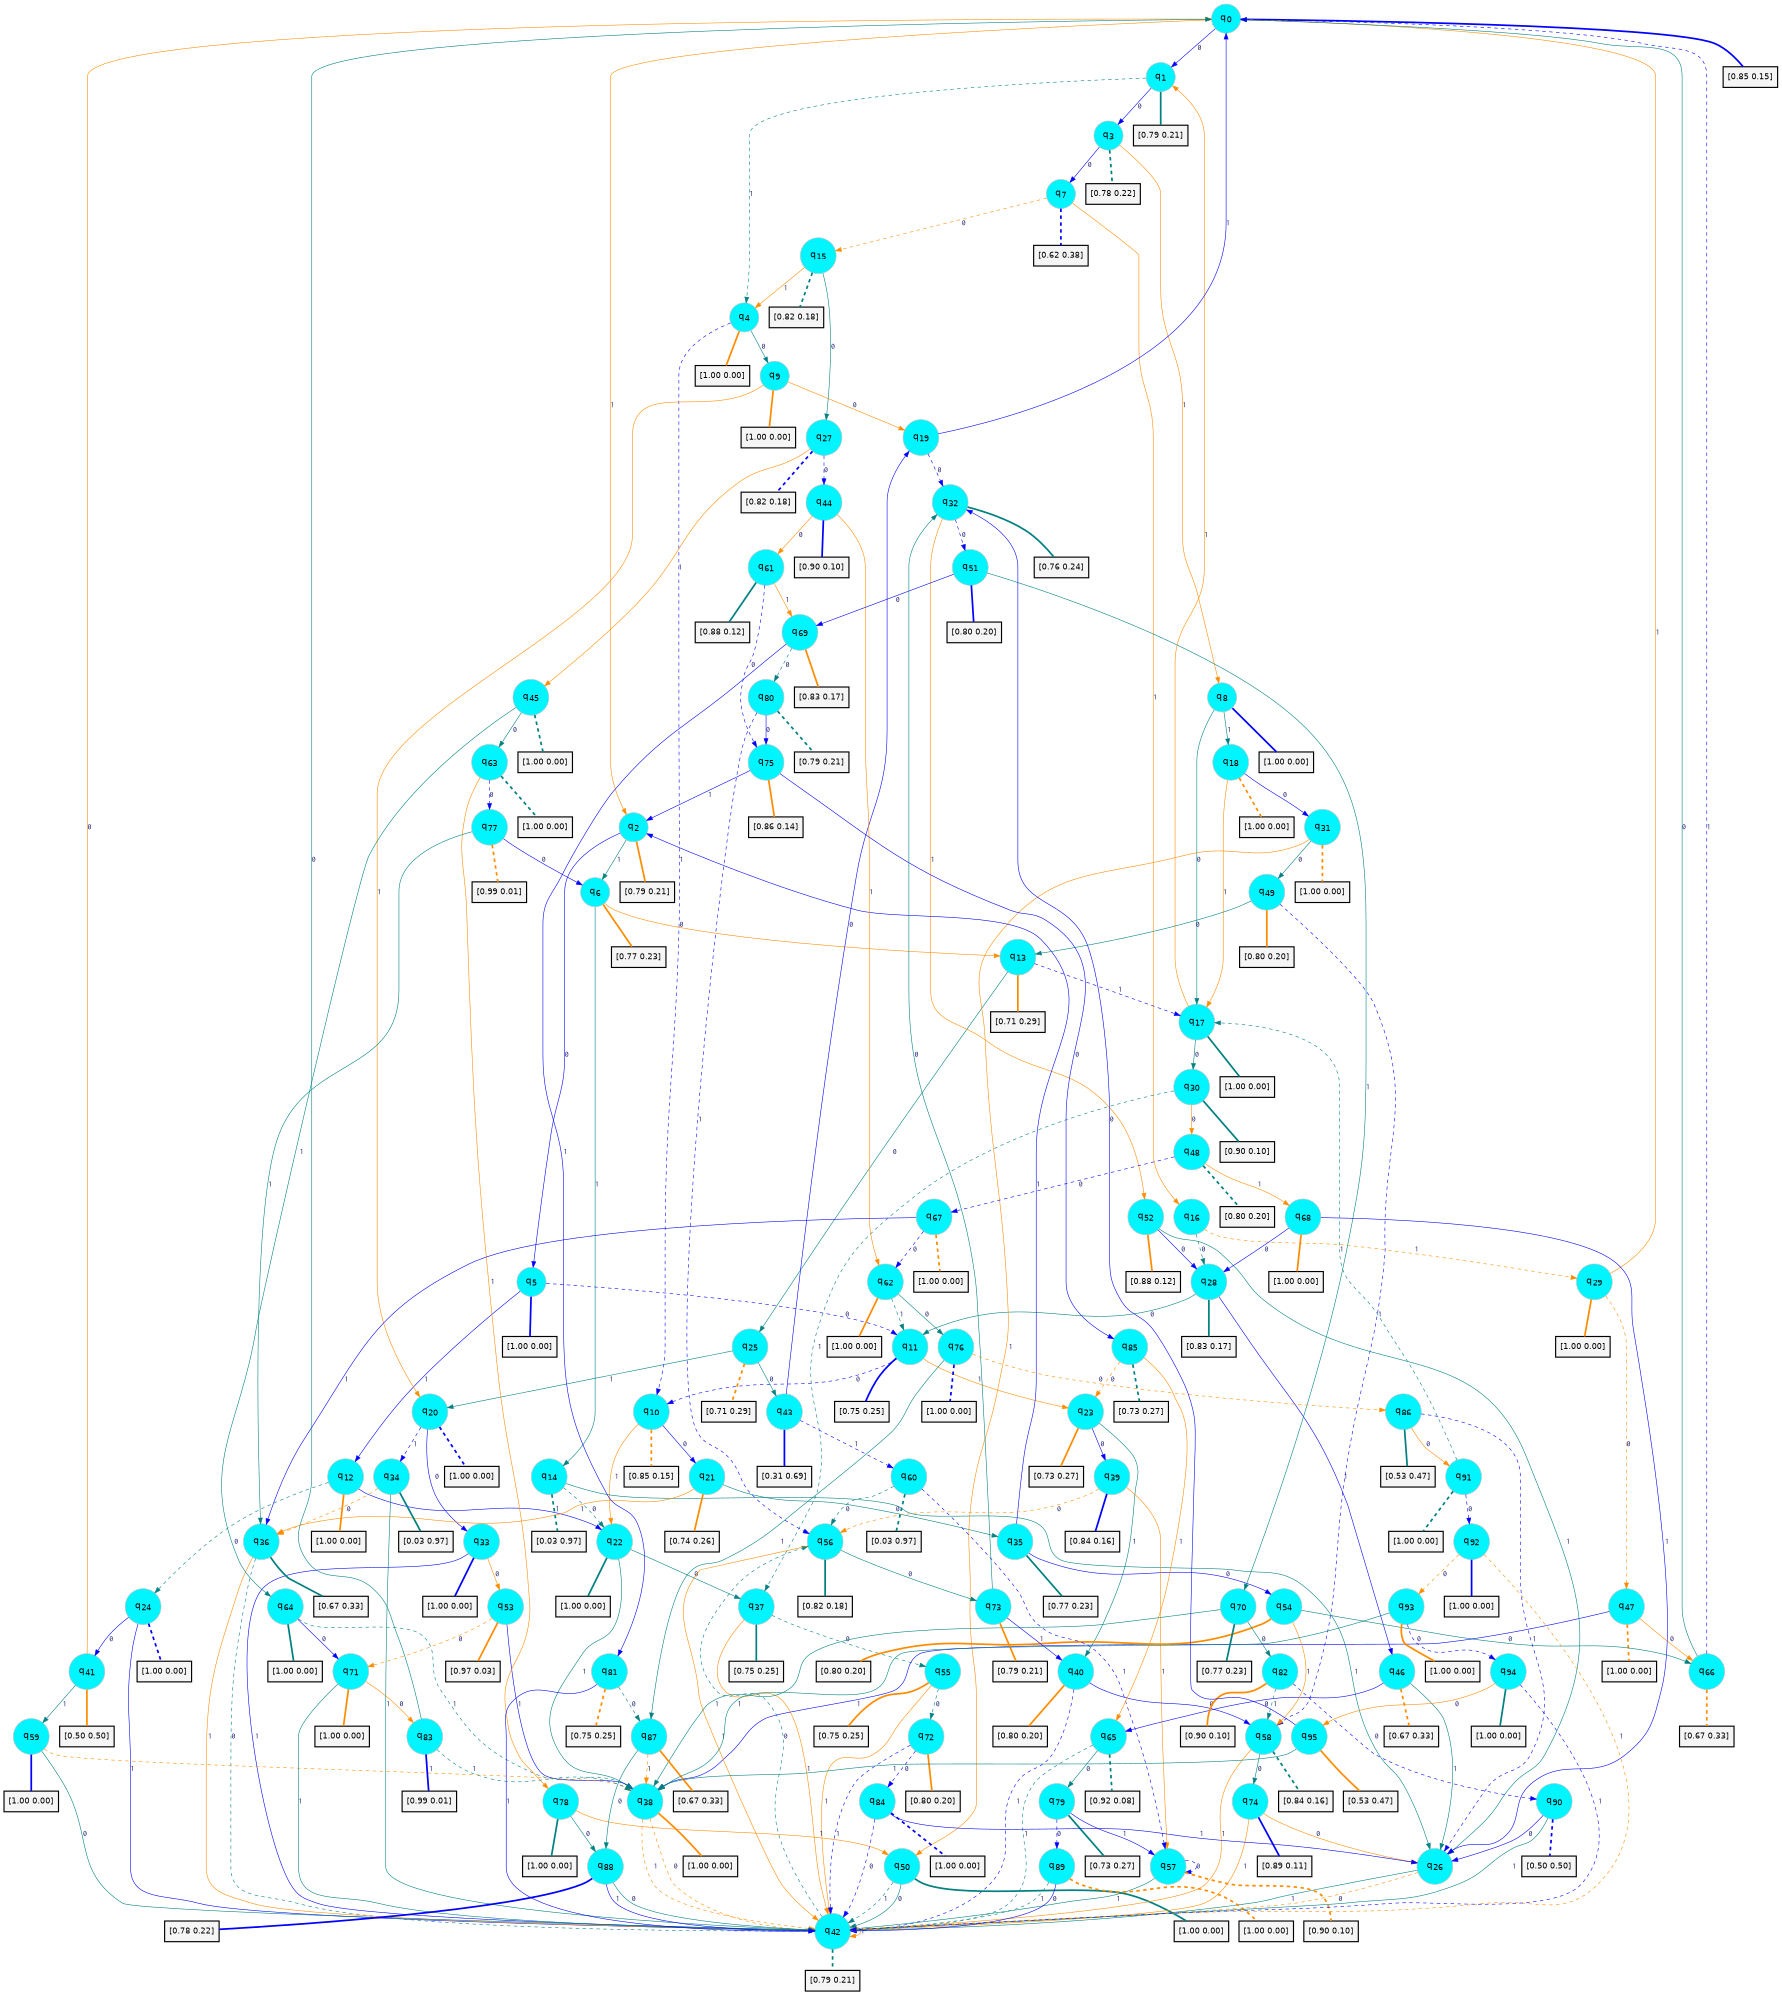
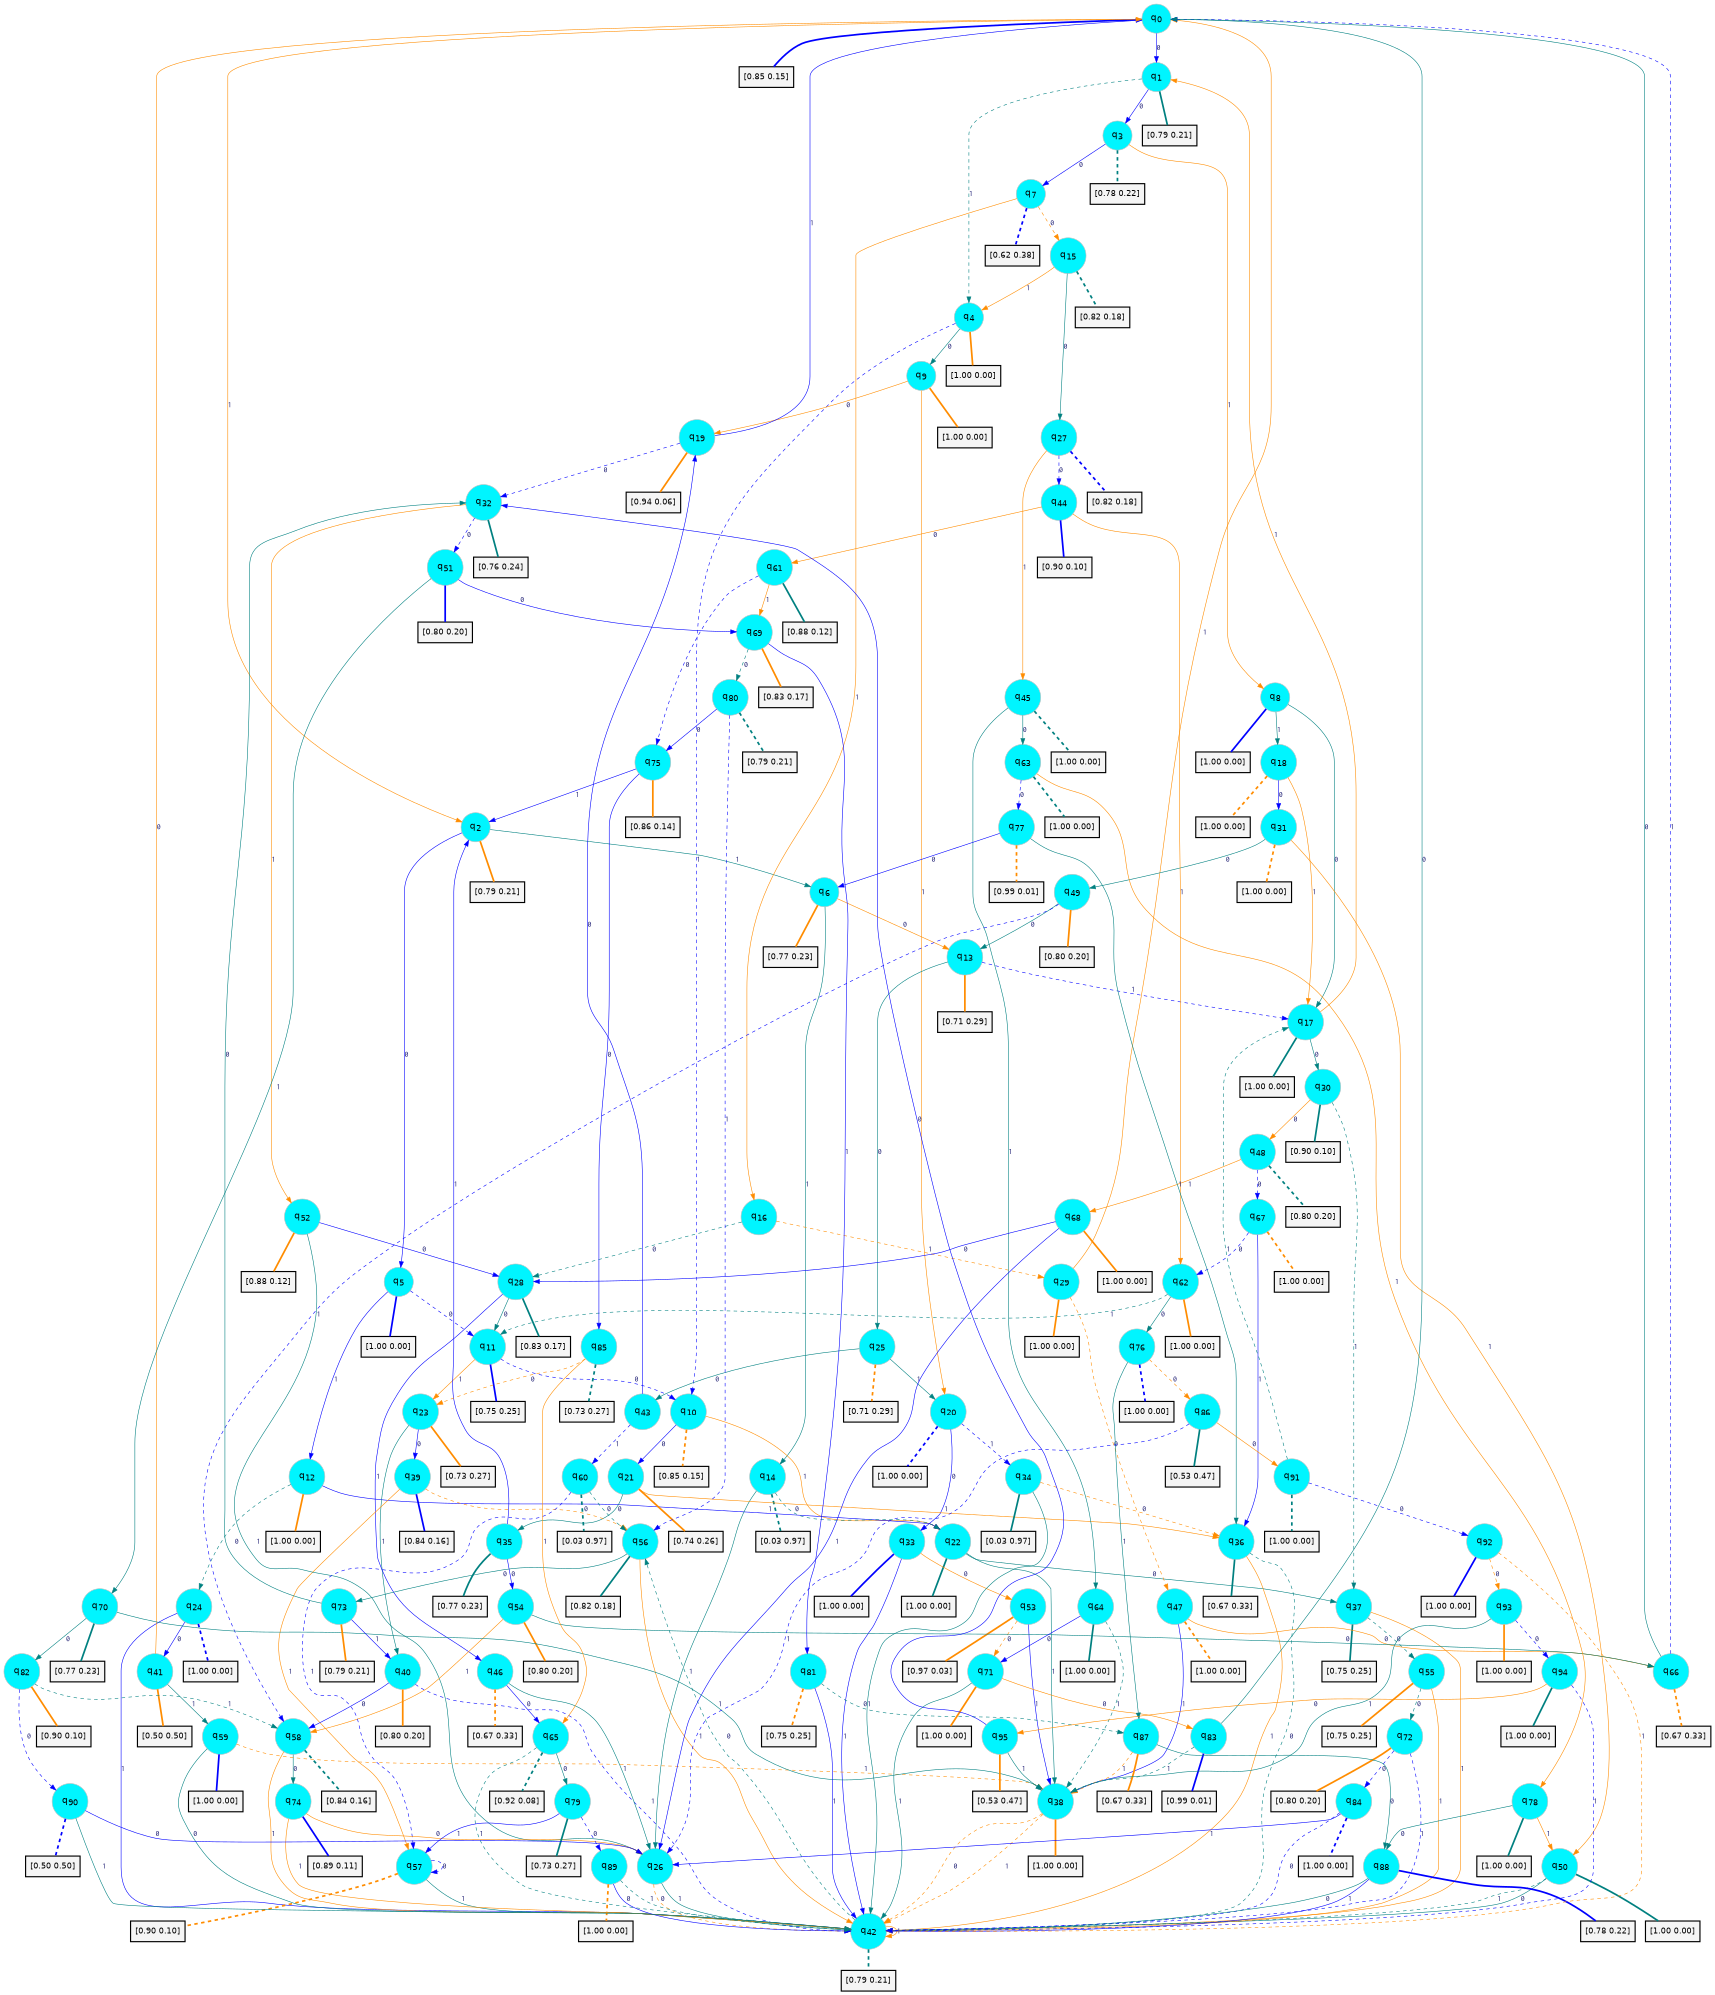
node "[0.94 0.06]": added
node "[0.31 0.69]": removed
